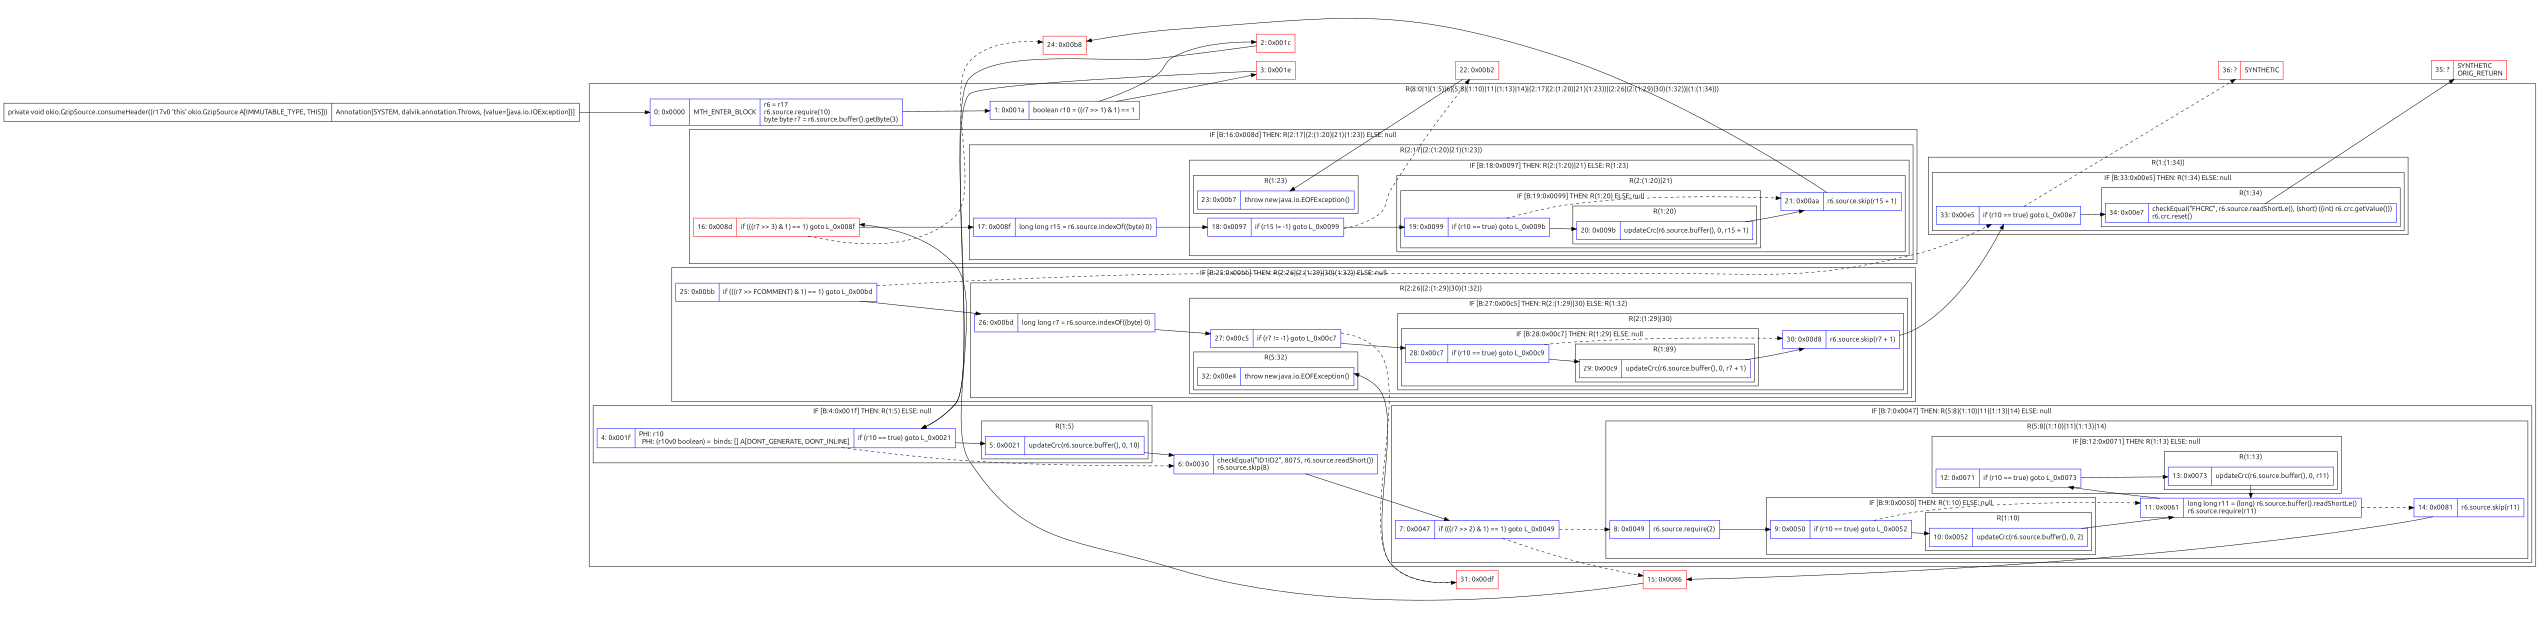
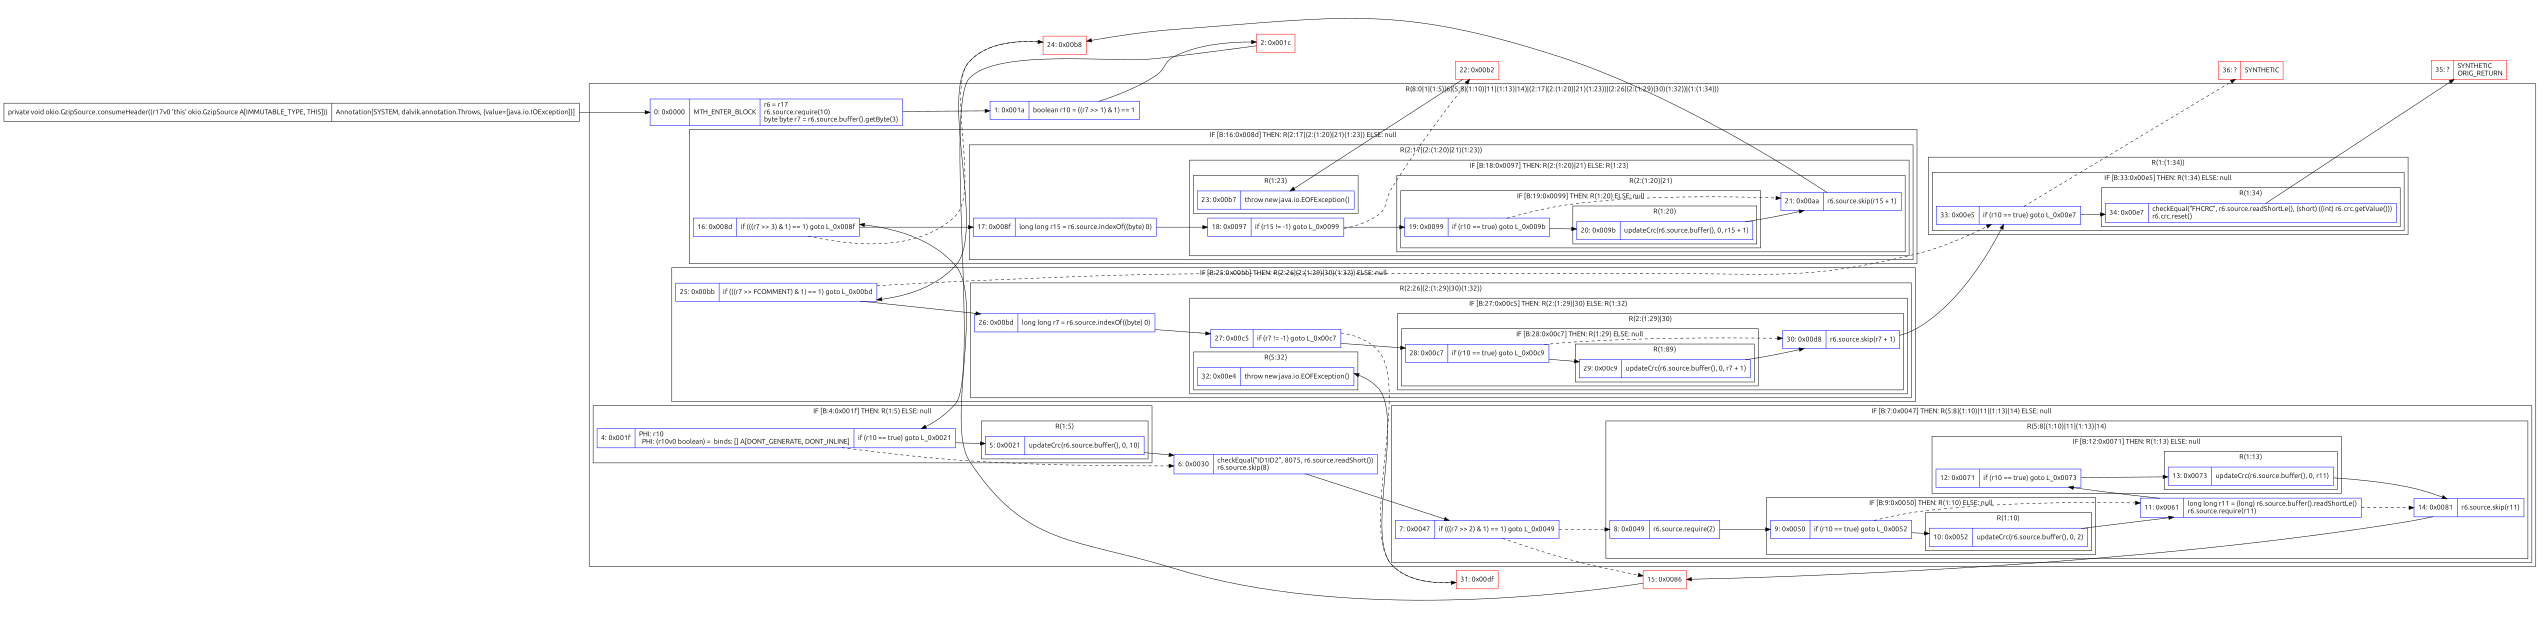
node "3: 0x001e": removed
edge "24: 0x00b8" -> "25: 0x00bb": added
node "16: 0x008d": color red -> blue
edge "13: 0x0073" -> "11: 0x0061": now "13: 0x0073" -> "14: 0x0081"
